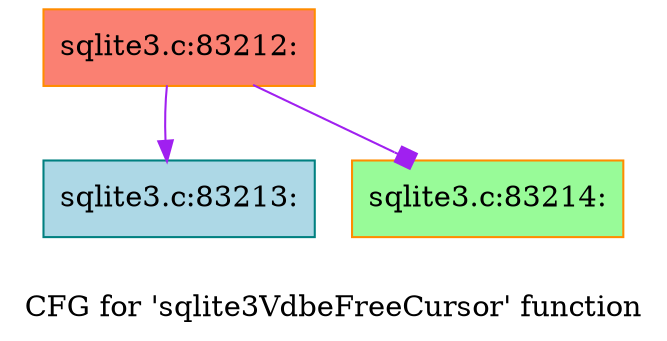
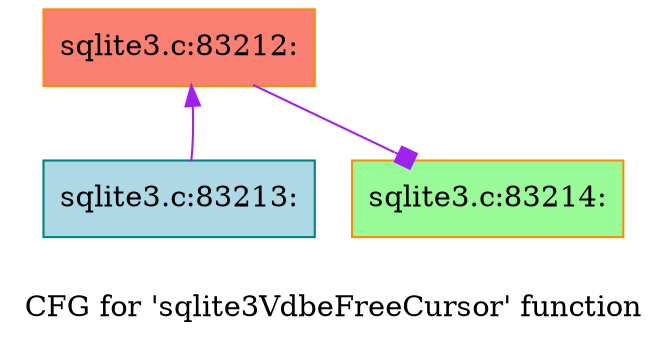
edge "sqlite3.c:83212:" -> "sqlite3.c:83213:": reversed
